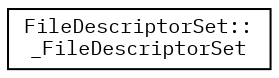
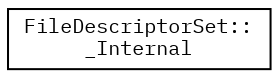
node "FileDescriptorSet:: _FileDescriptorSet": label "FileDescriptorSet:: _FileDescriptorSet" -> "FileDescriptorSet:: _Internal"
